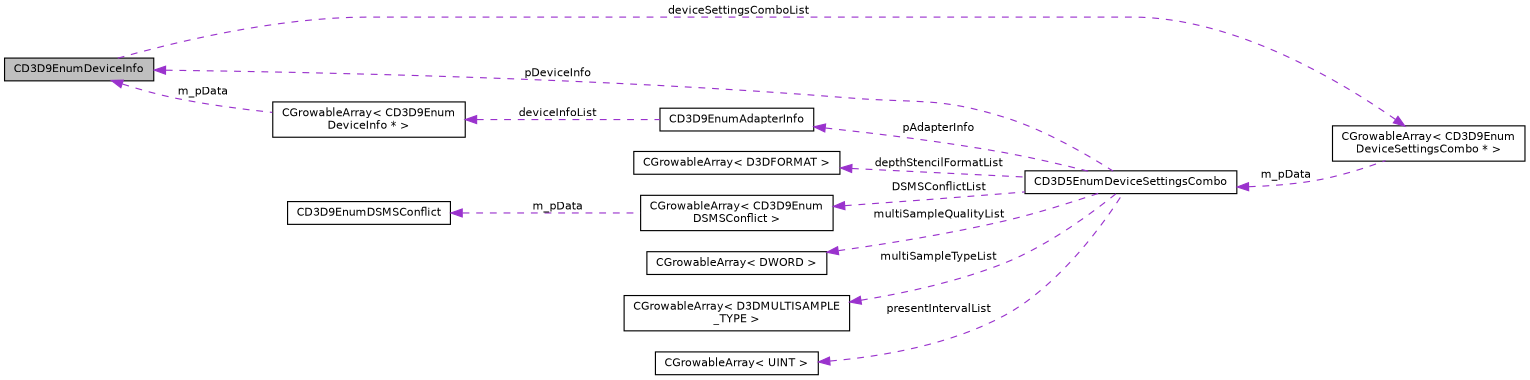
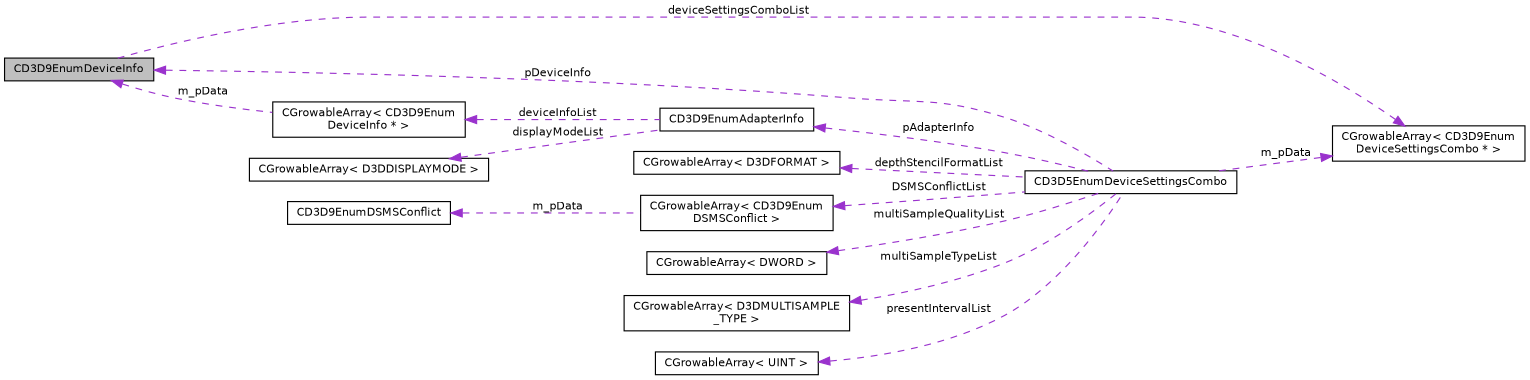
node "CGrowableArray< D3DDISPLAYMODE >": added
edge "CGrowableArray< CD3D9Enum DeviceSettingsCombo * >" -> "CD3D5EnumDeviceSettingsCombo": reversed
